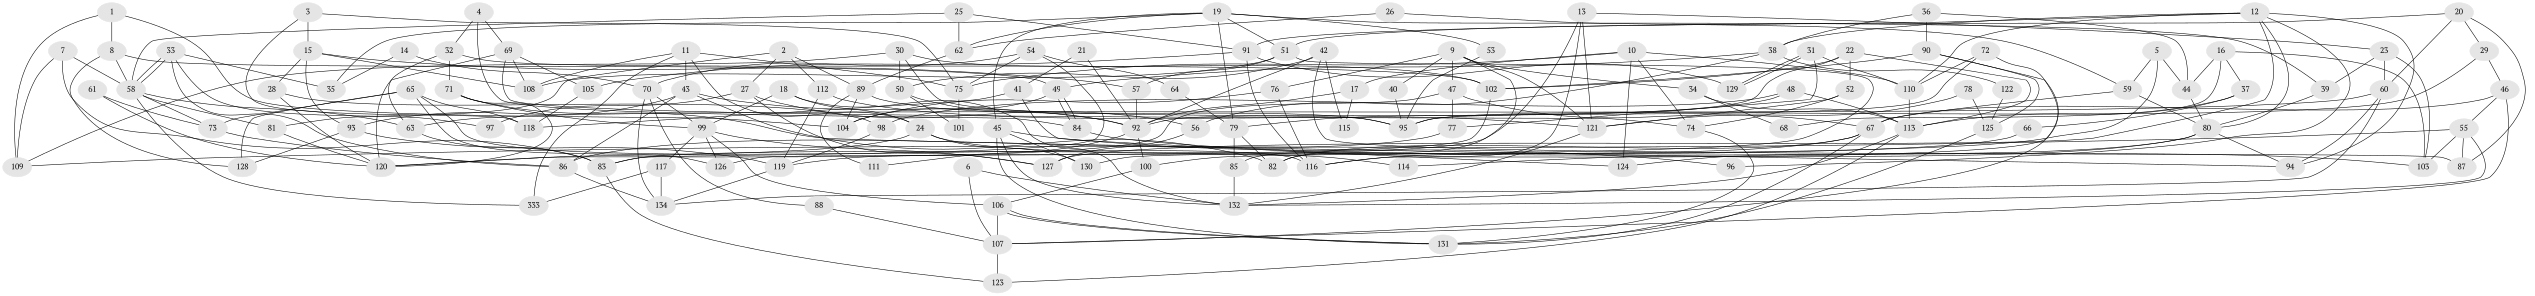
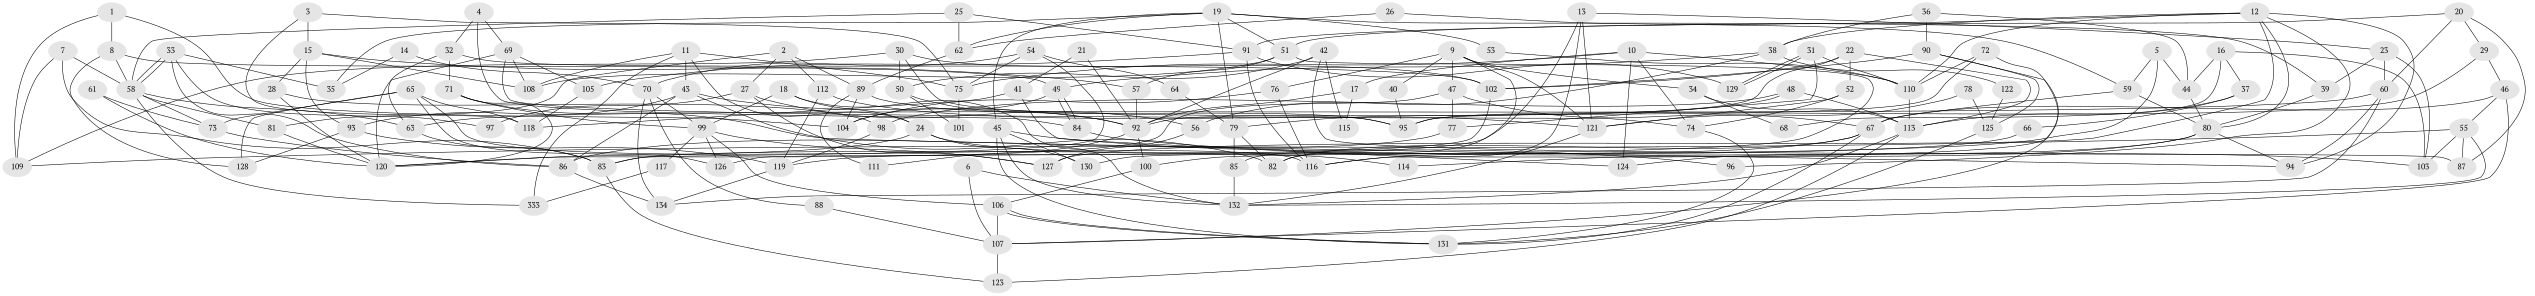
edge "53" -- "95": now "53" -- "110"
edge "117" -- "134": removed
